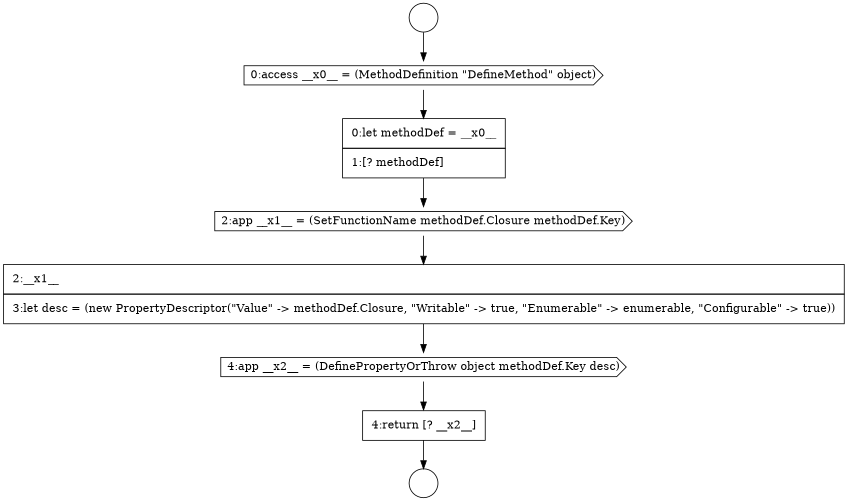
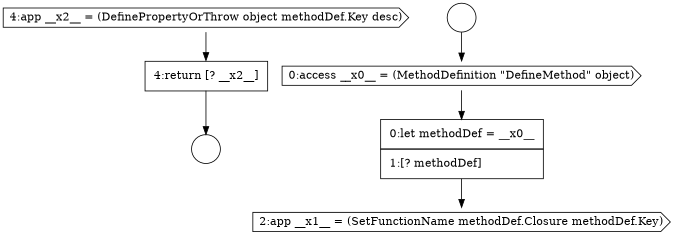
node "2:__x1__": removed
